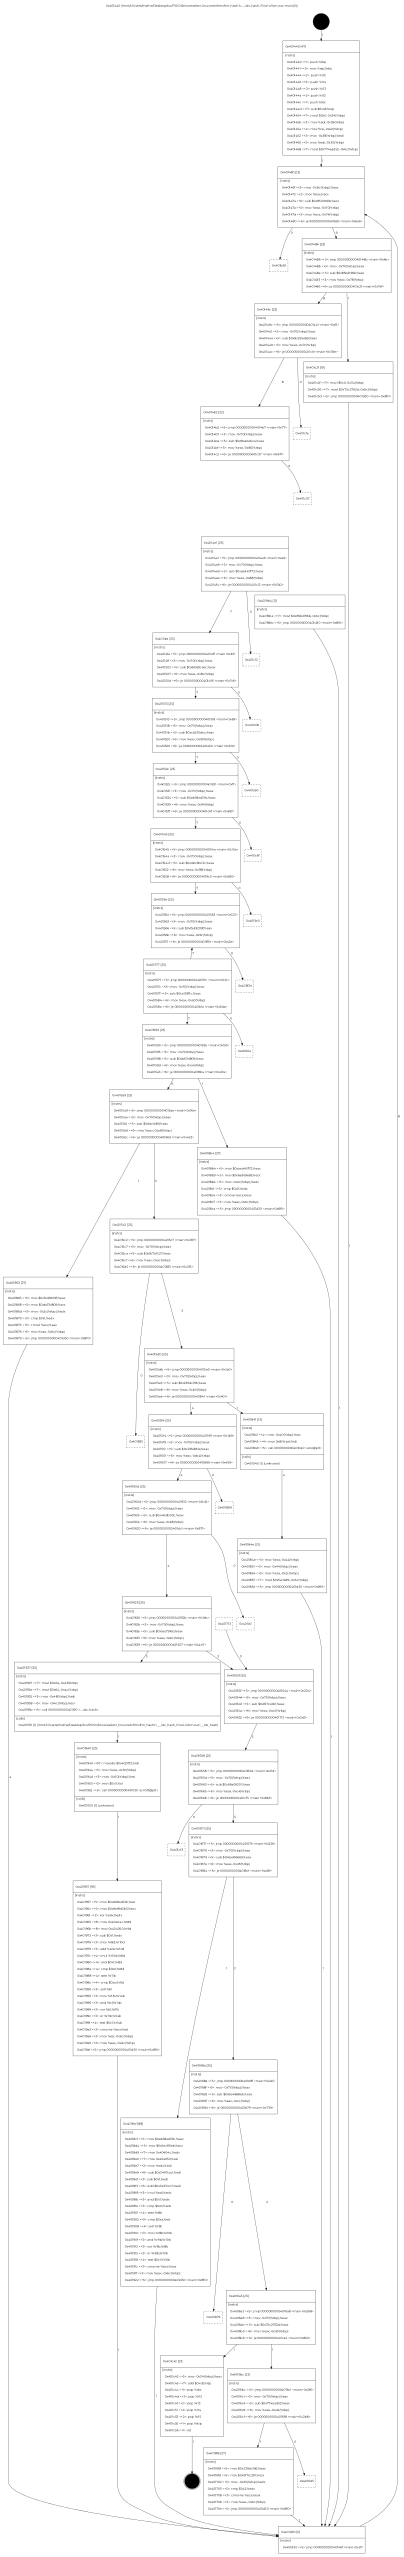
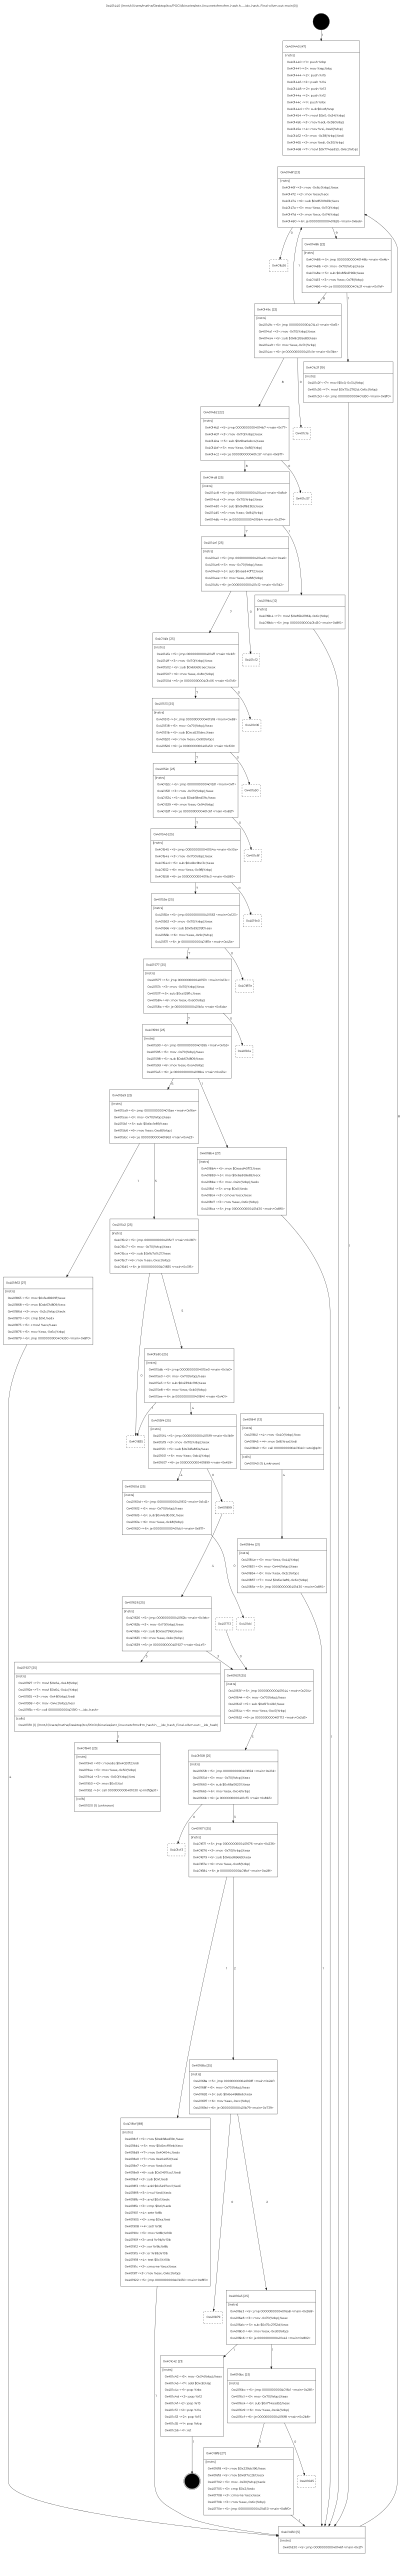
edge "0x401440 [47]" -> "0x40146f [23]": now "0x40149c [22]" -> "0x40146f [23]"
node "0x4014c8 [25]": added
edge "0x401577 [25]" -> "0x40155e [25]": reversed
edge "0x4015db [25]" -> "0x401841 [13]": now "0x4015db [25]" -> "0x401835"
edge "0x40160d [25]" -> "0x401626 [25]": now "0x401899" -> "0x401626 [25]"
node "0x401957 [93]": removed
